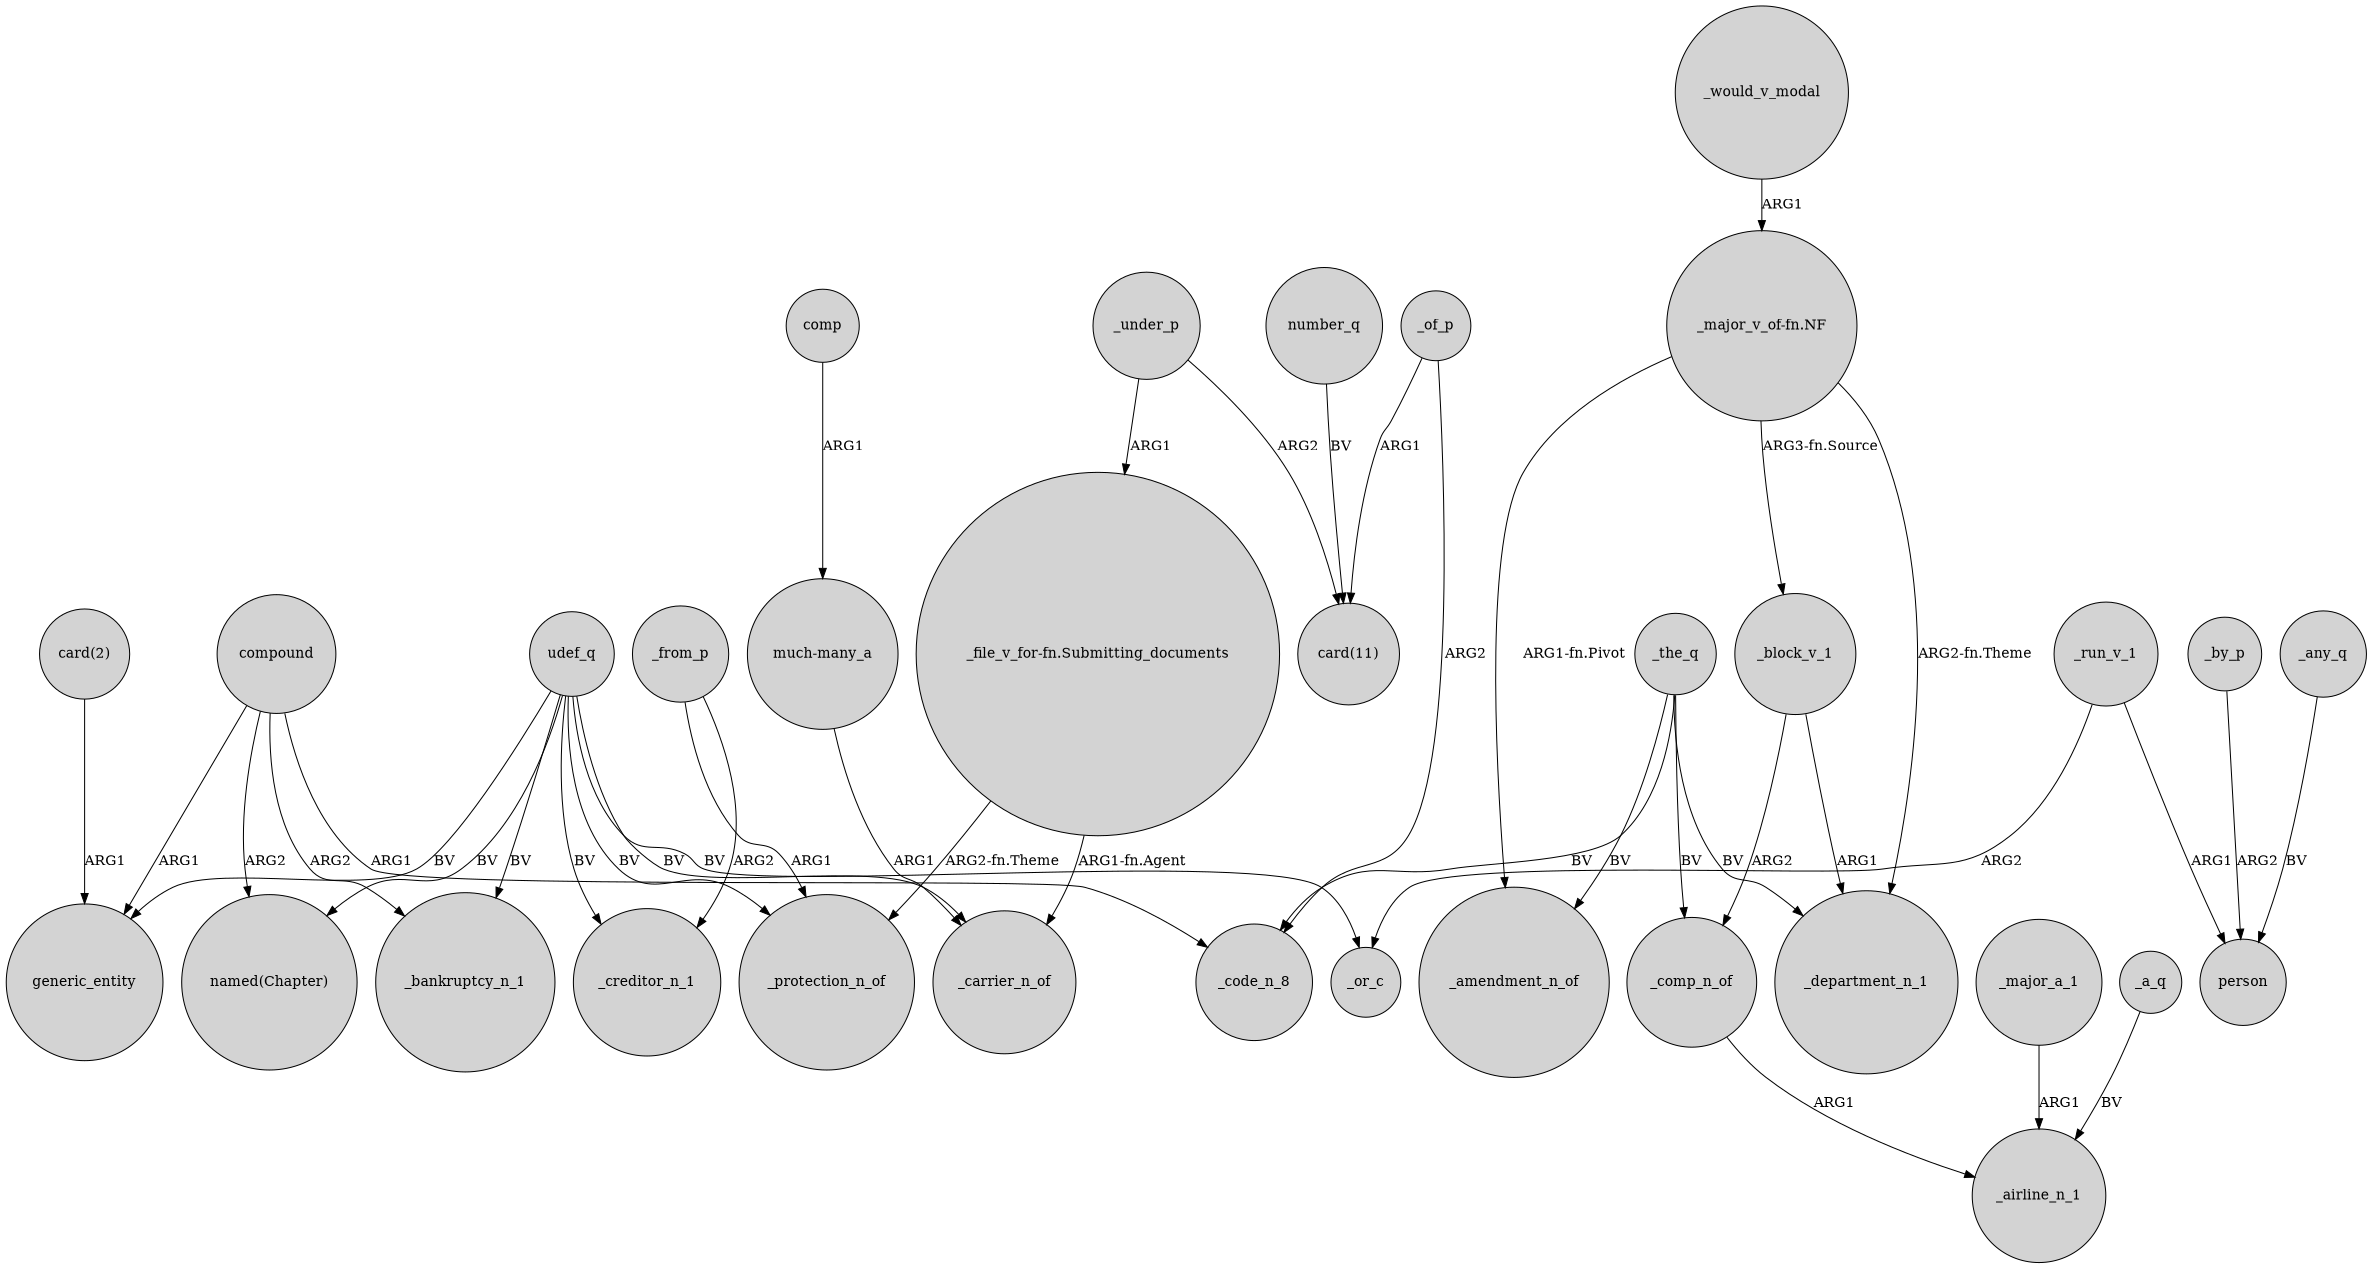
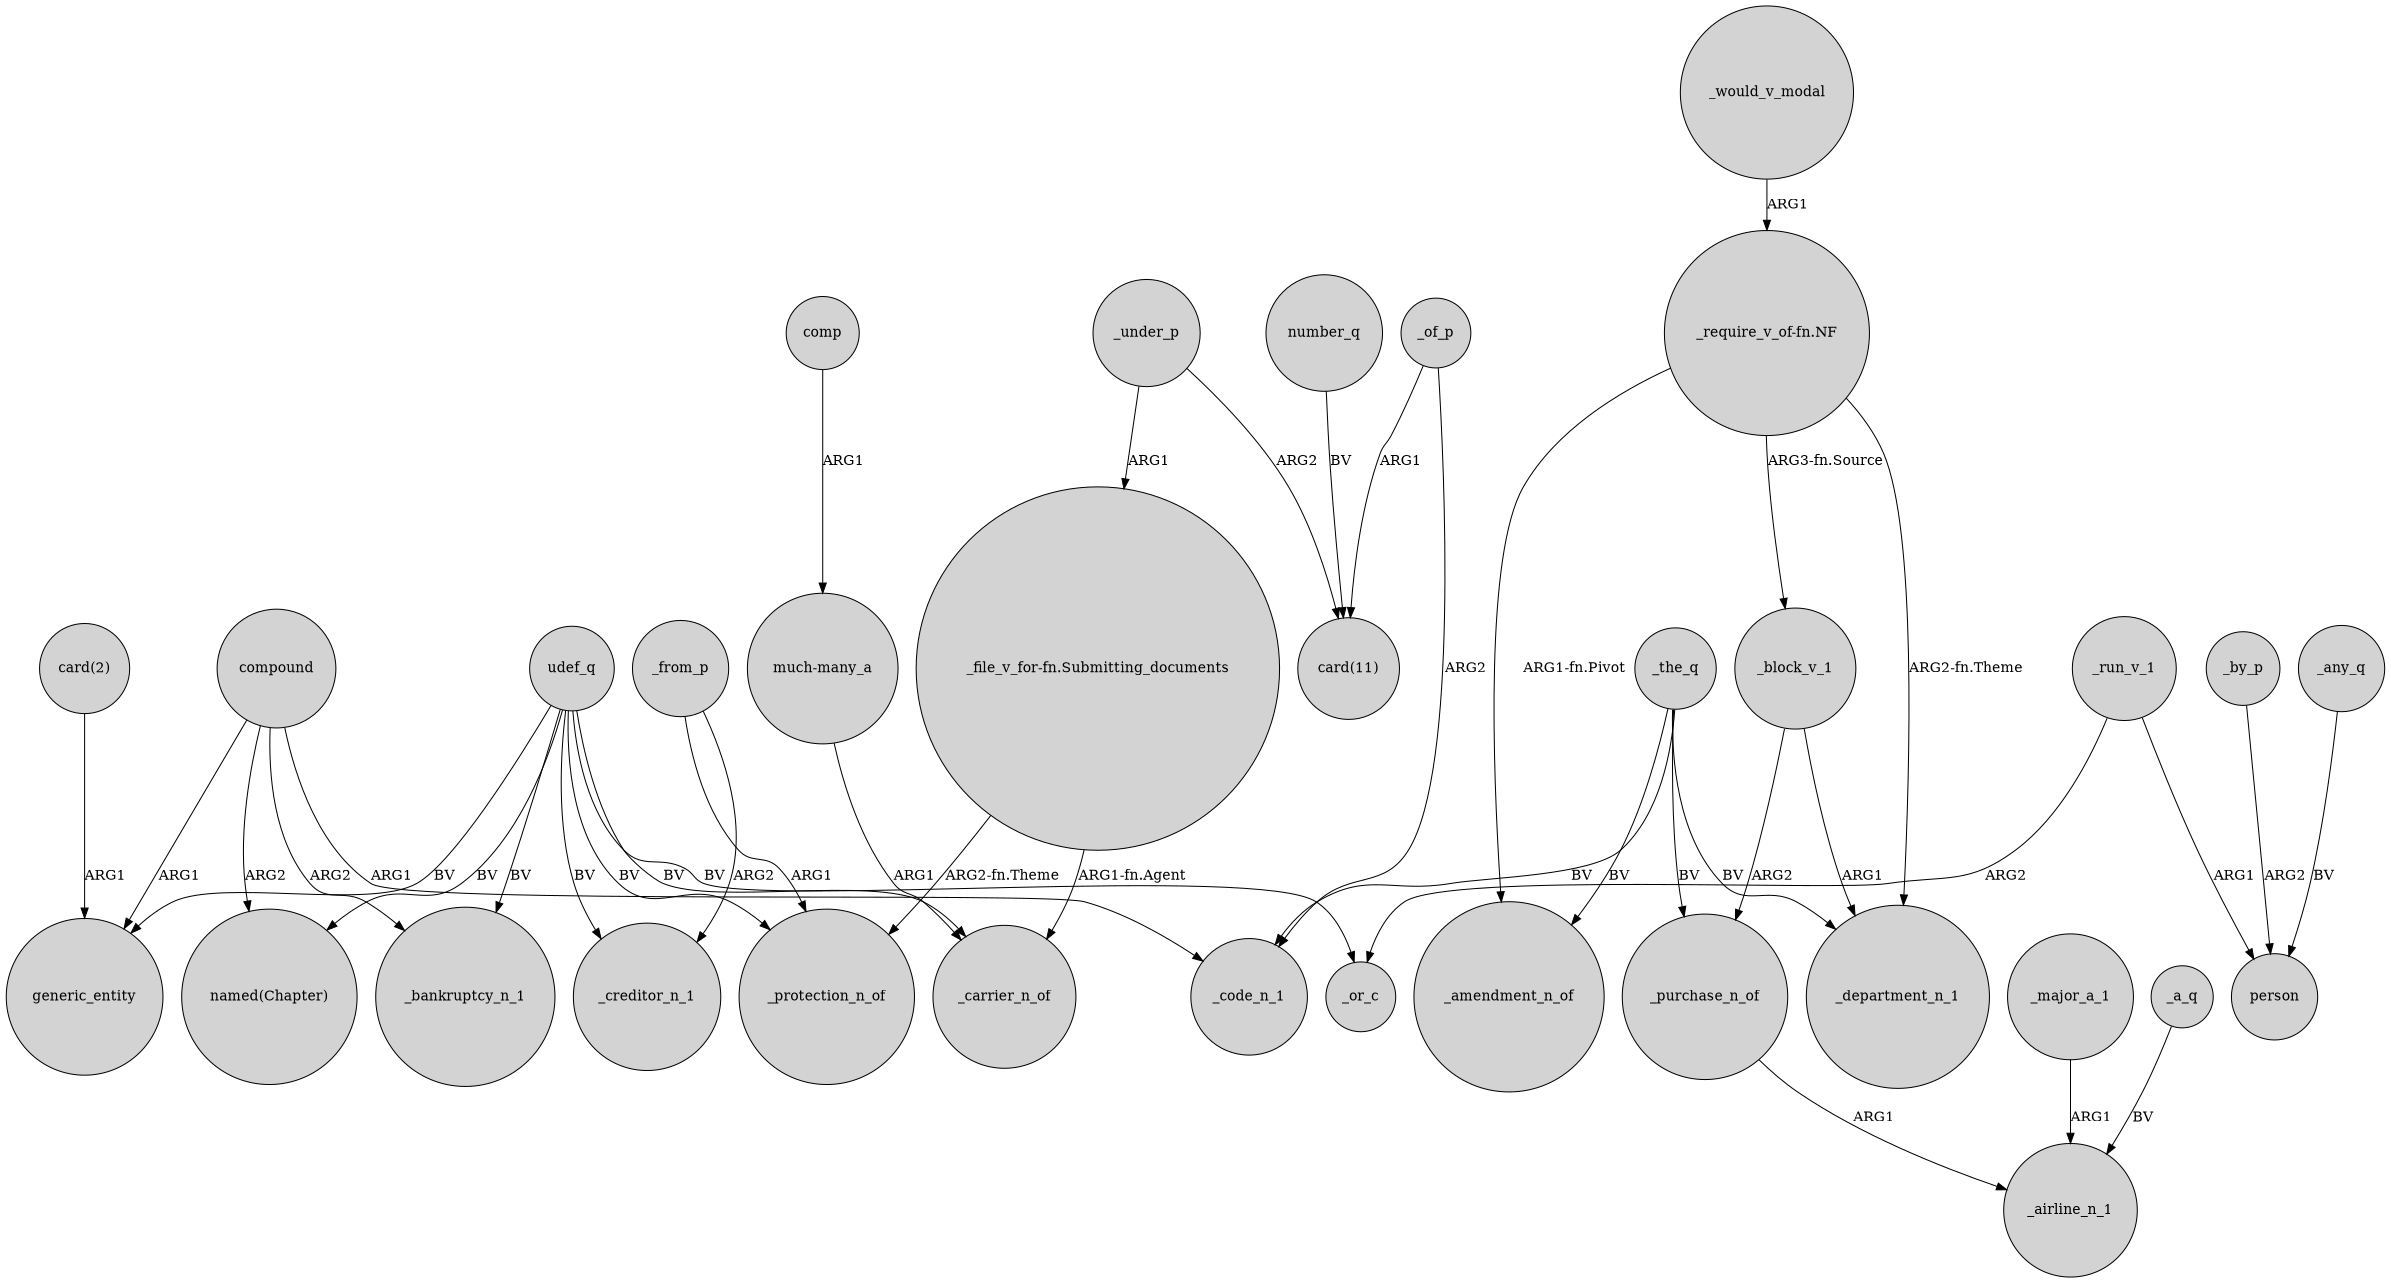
node "_major_v_of-fn.NF": label "_major_v_of-fn.NF" -> "_require_v_of-fn.NF"
node "_code_n_8": label "_code_n_8" -> "_code_n_1"
node "_comp_n_of": label "_comp_n_of" -> "_purchase_n_of"
